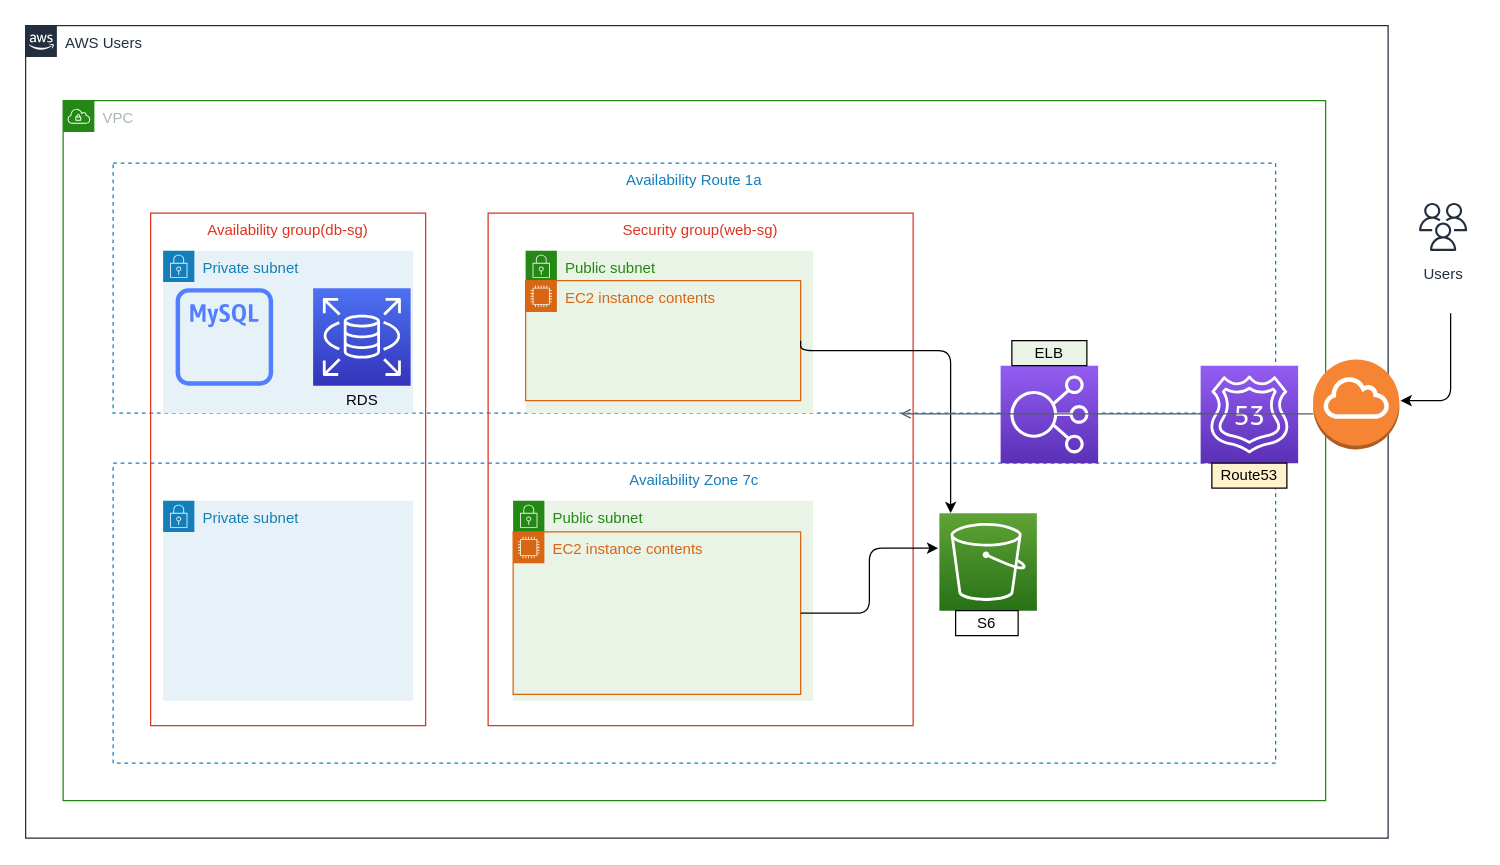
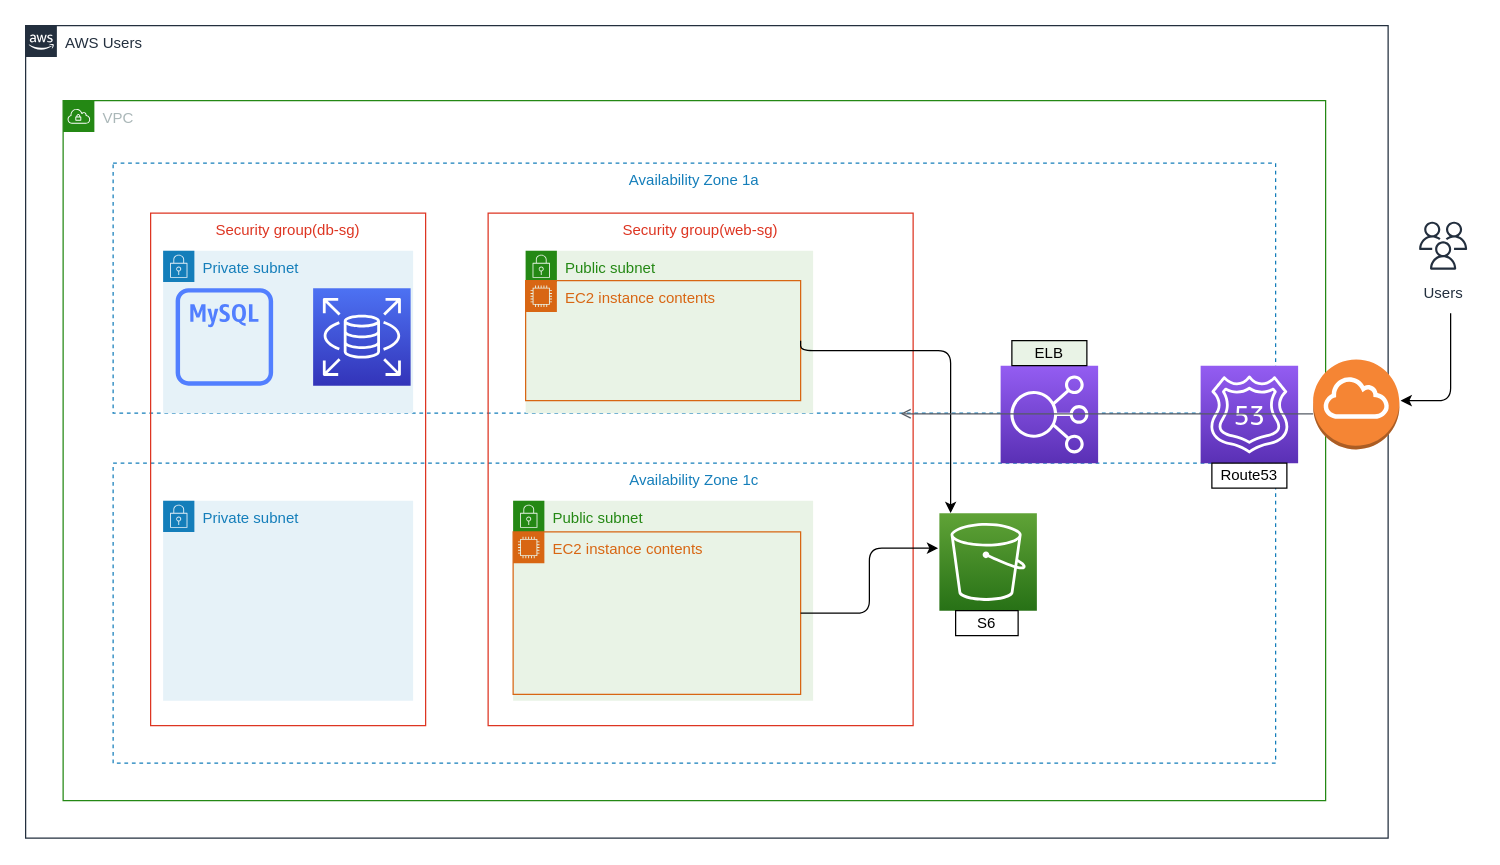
node "Availability Route 1a": label "Availability Route 1a" -> "Availability Zone 1a"
node "Users": moved (1443, 227) -> (1443, 246)
node "Availability group(db-sg)": label "Availability group(db-sg)" -> "Security group(db-sg)"
node "RDS": removed
node "Route53": fillcolor #fff2cc -> #ffffff
node "Availability Zone 7c": label "Availability Zone 7c" -> "Availability Zone 1c"
